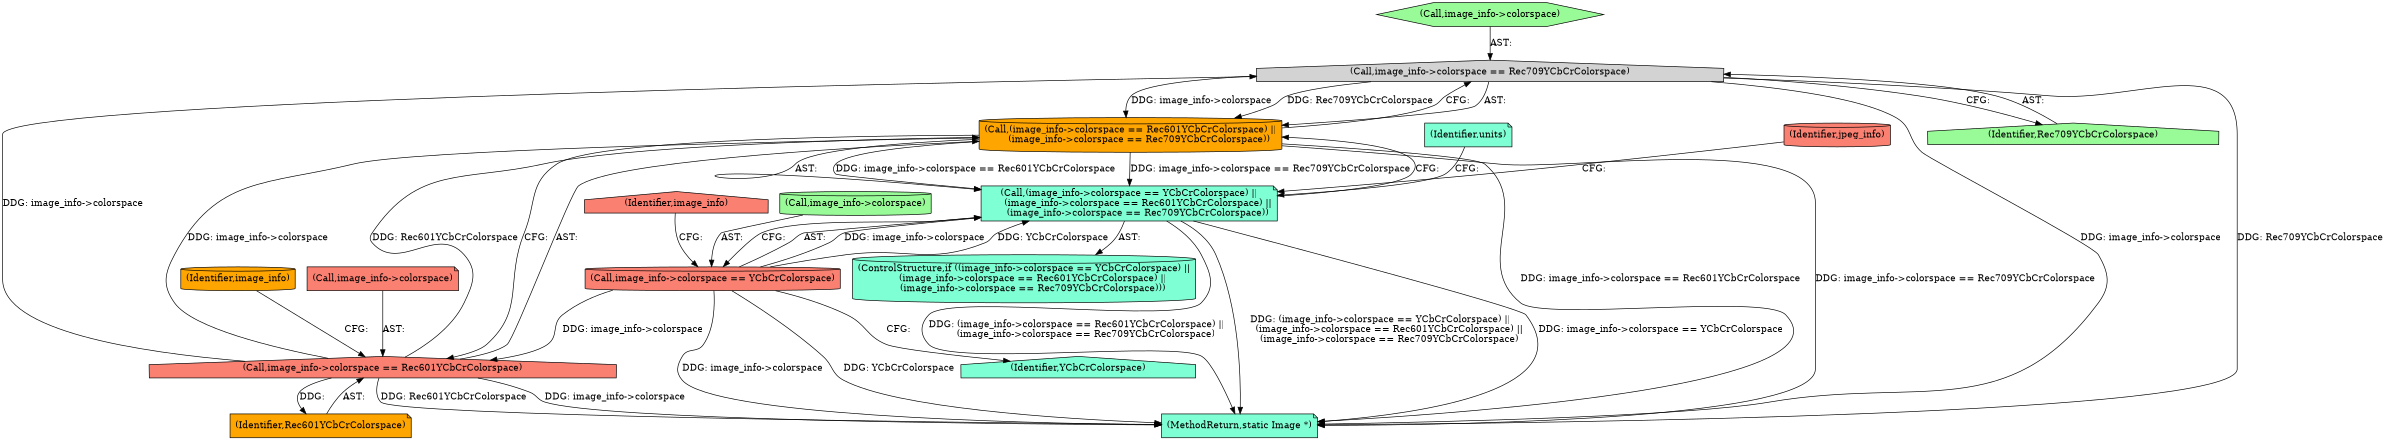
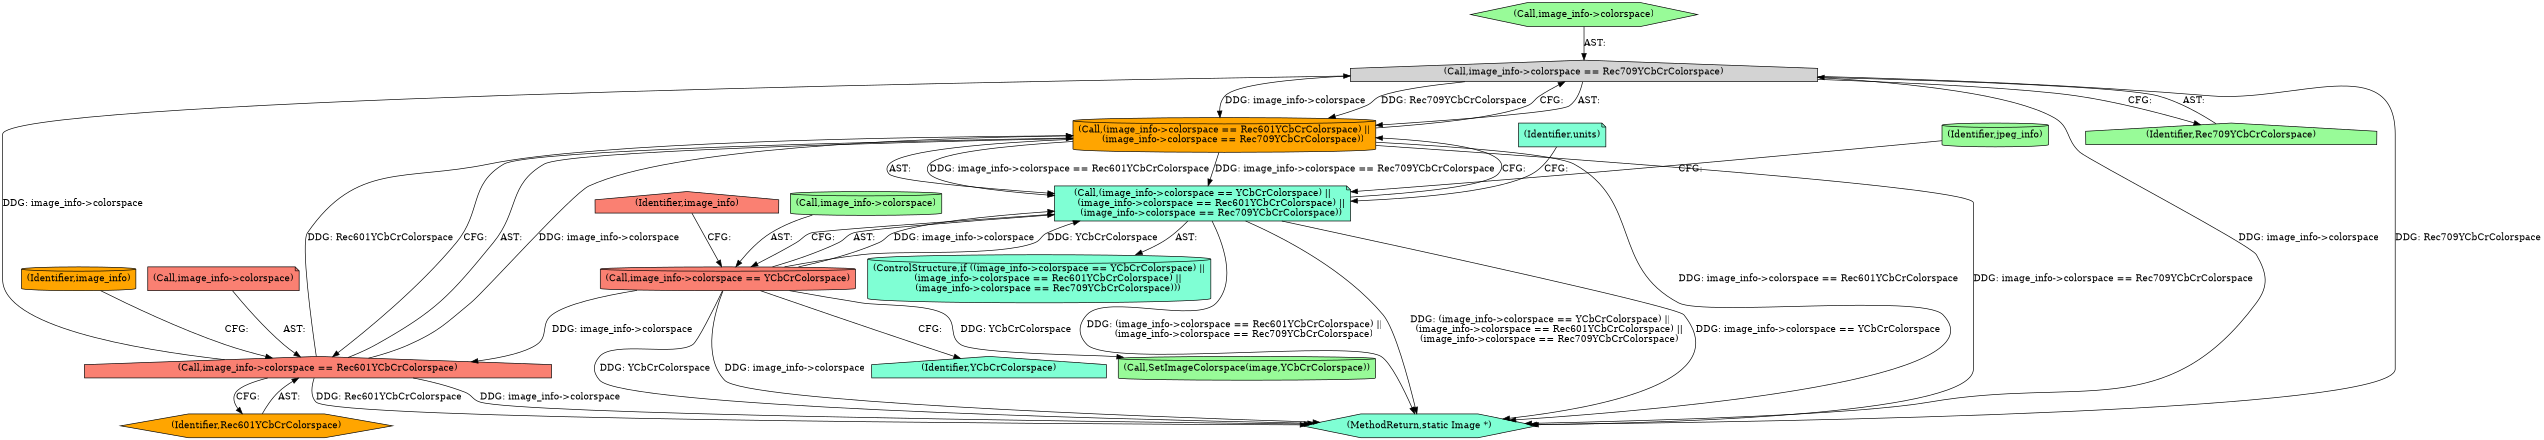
node "(Identifier,jpeg_info)": fillcolor salmon -> palegreen
node "(Call,SetImageColorspace(image,YCbCrColorspace))": added
edge "(Call,image_info->colorspace == Rec601YCbCrColorspace)" -> "(Identifier,Rec601YCbCrColorspace)": label "DDG: " -> "CFG: "
node "(Identifier,Rec601YCbCrColorspace)": shape note -> hexagon
node "(MethodReturn,static Image *)": shape note -> hexagon
